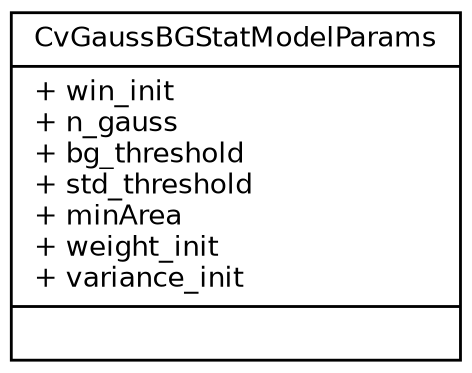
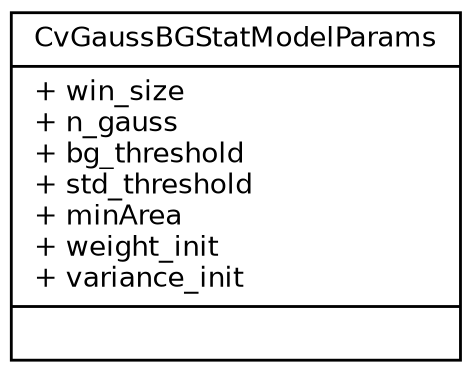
node "CvGaussBGStatModelParams": text "+ win_init" -> "+ win_size"
